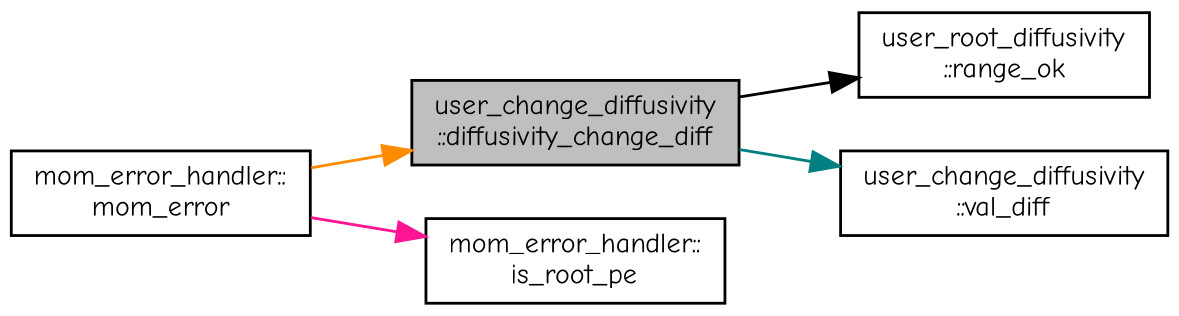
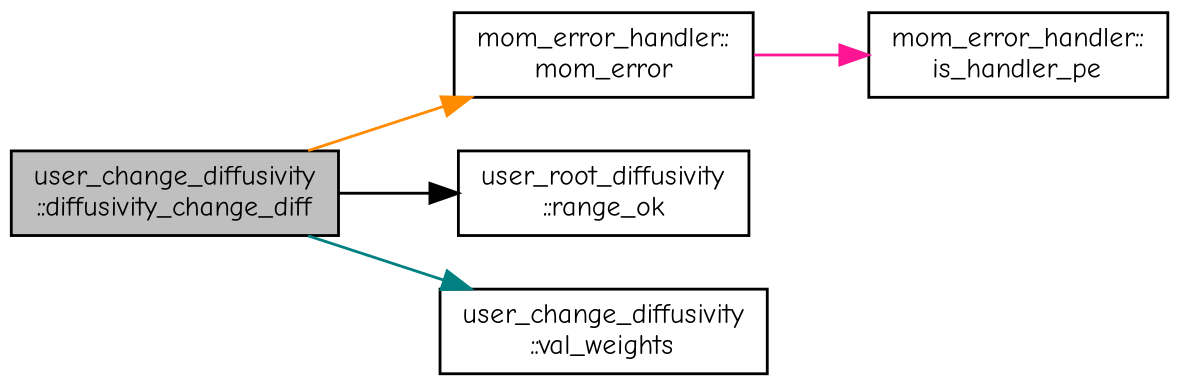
edge "mom_error_handler:: mom_error" -> "user_change_diffusivity ::diffusivity_change_diff": reversed
node "user_change_diffusivity ::val_diff": label "user_change_diffusivity ::val_diff" -> "user_change_diffusivity ::val_weights"
node "mom_error_handler:: is_root_pe": label "mom_error_handler:: is_root_pe" -> "mom_error_handler:: is_handler_pe"
